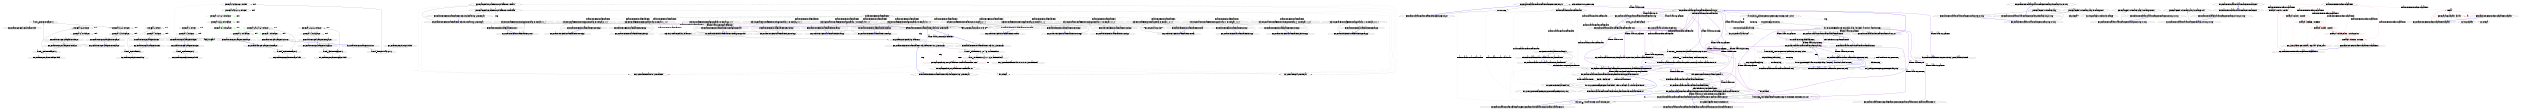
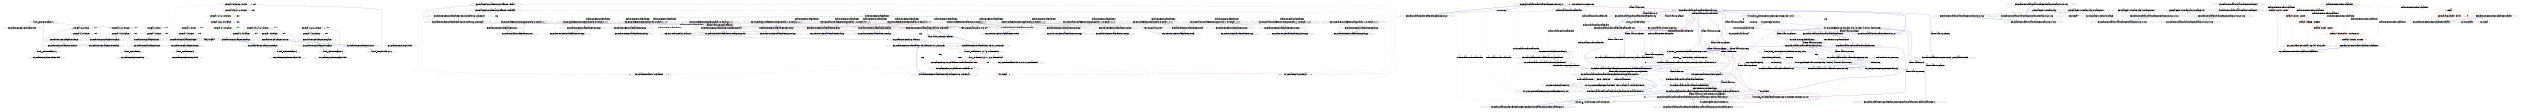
node "Entry System.DateTime.Humanize(bool, System.DateTime?)": label "Entry System.DateTime.Humanize(bool, System.DateTime?)" -> "Entry Local.DateTime.Humanize(bool, System.DateTime?)"
